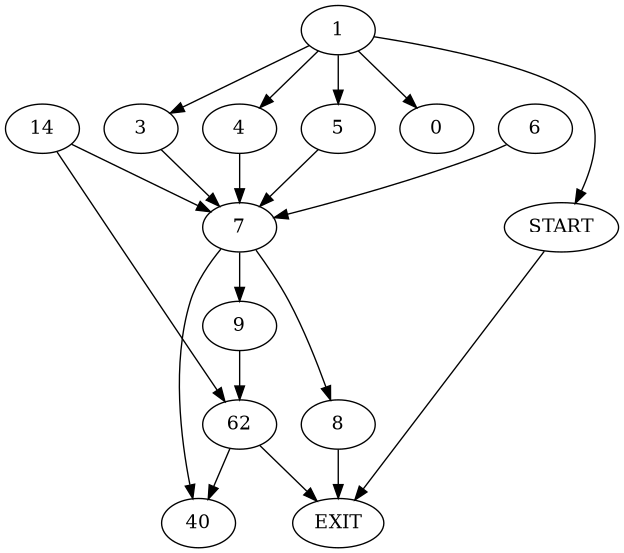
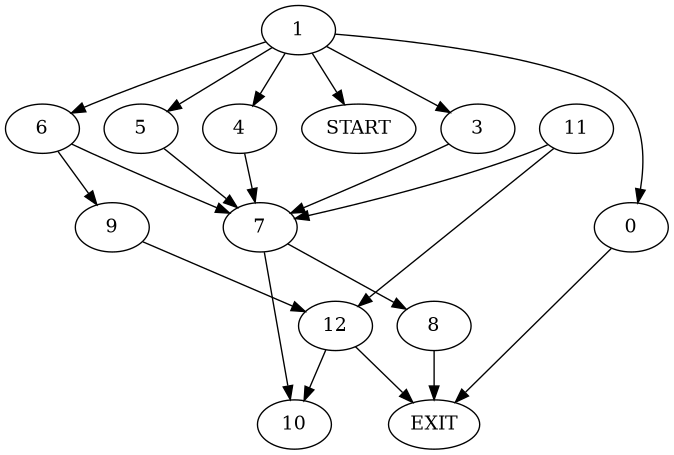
edge "1" -> "6": added
node "14": label "14" -> "11"
edge "7" -> "9": now "6" -> "9"
edge "START" -> "EXIT": now "0" -> "EXIT"
node "62": label "62" -> "12"
node "40": label "40" -> "10"
